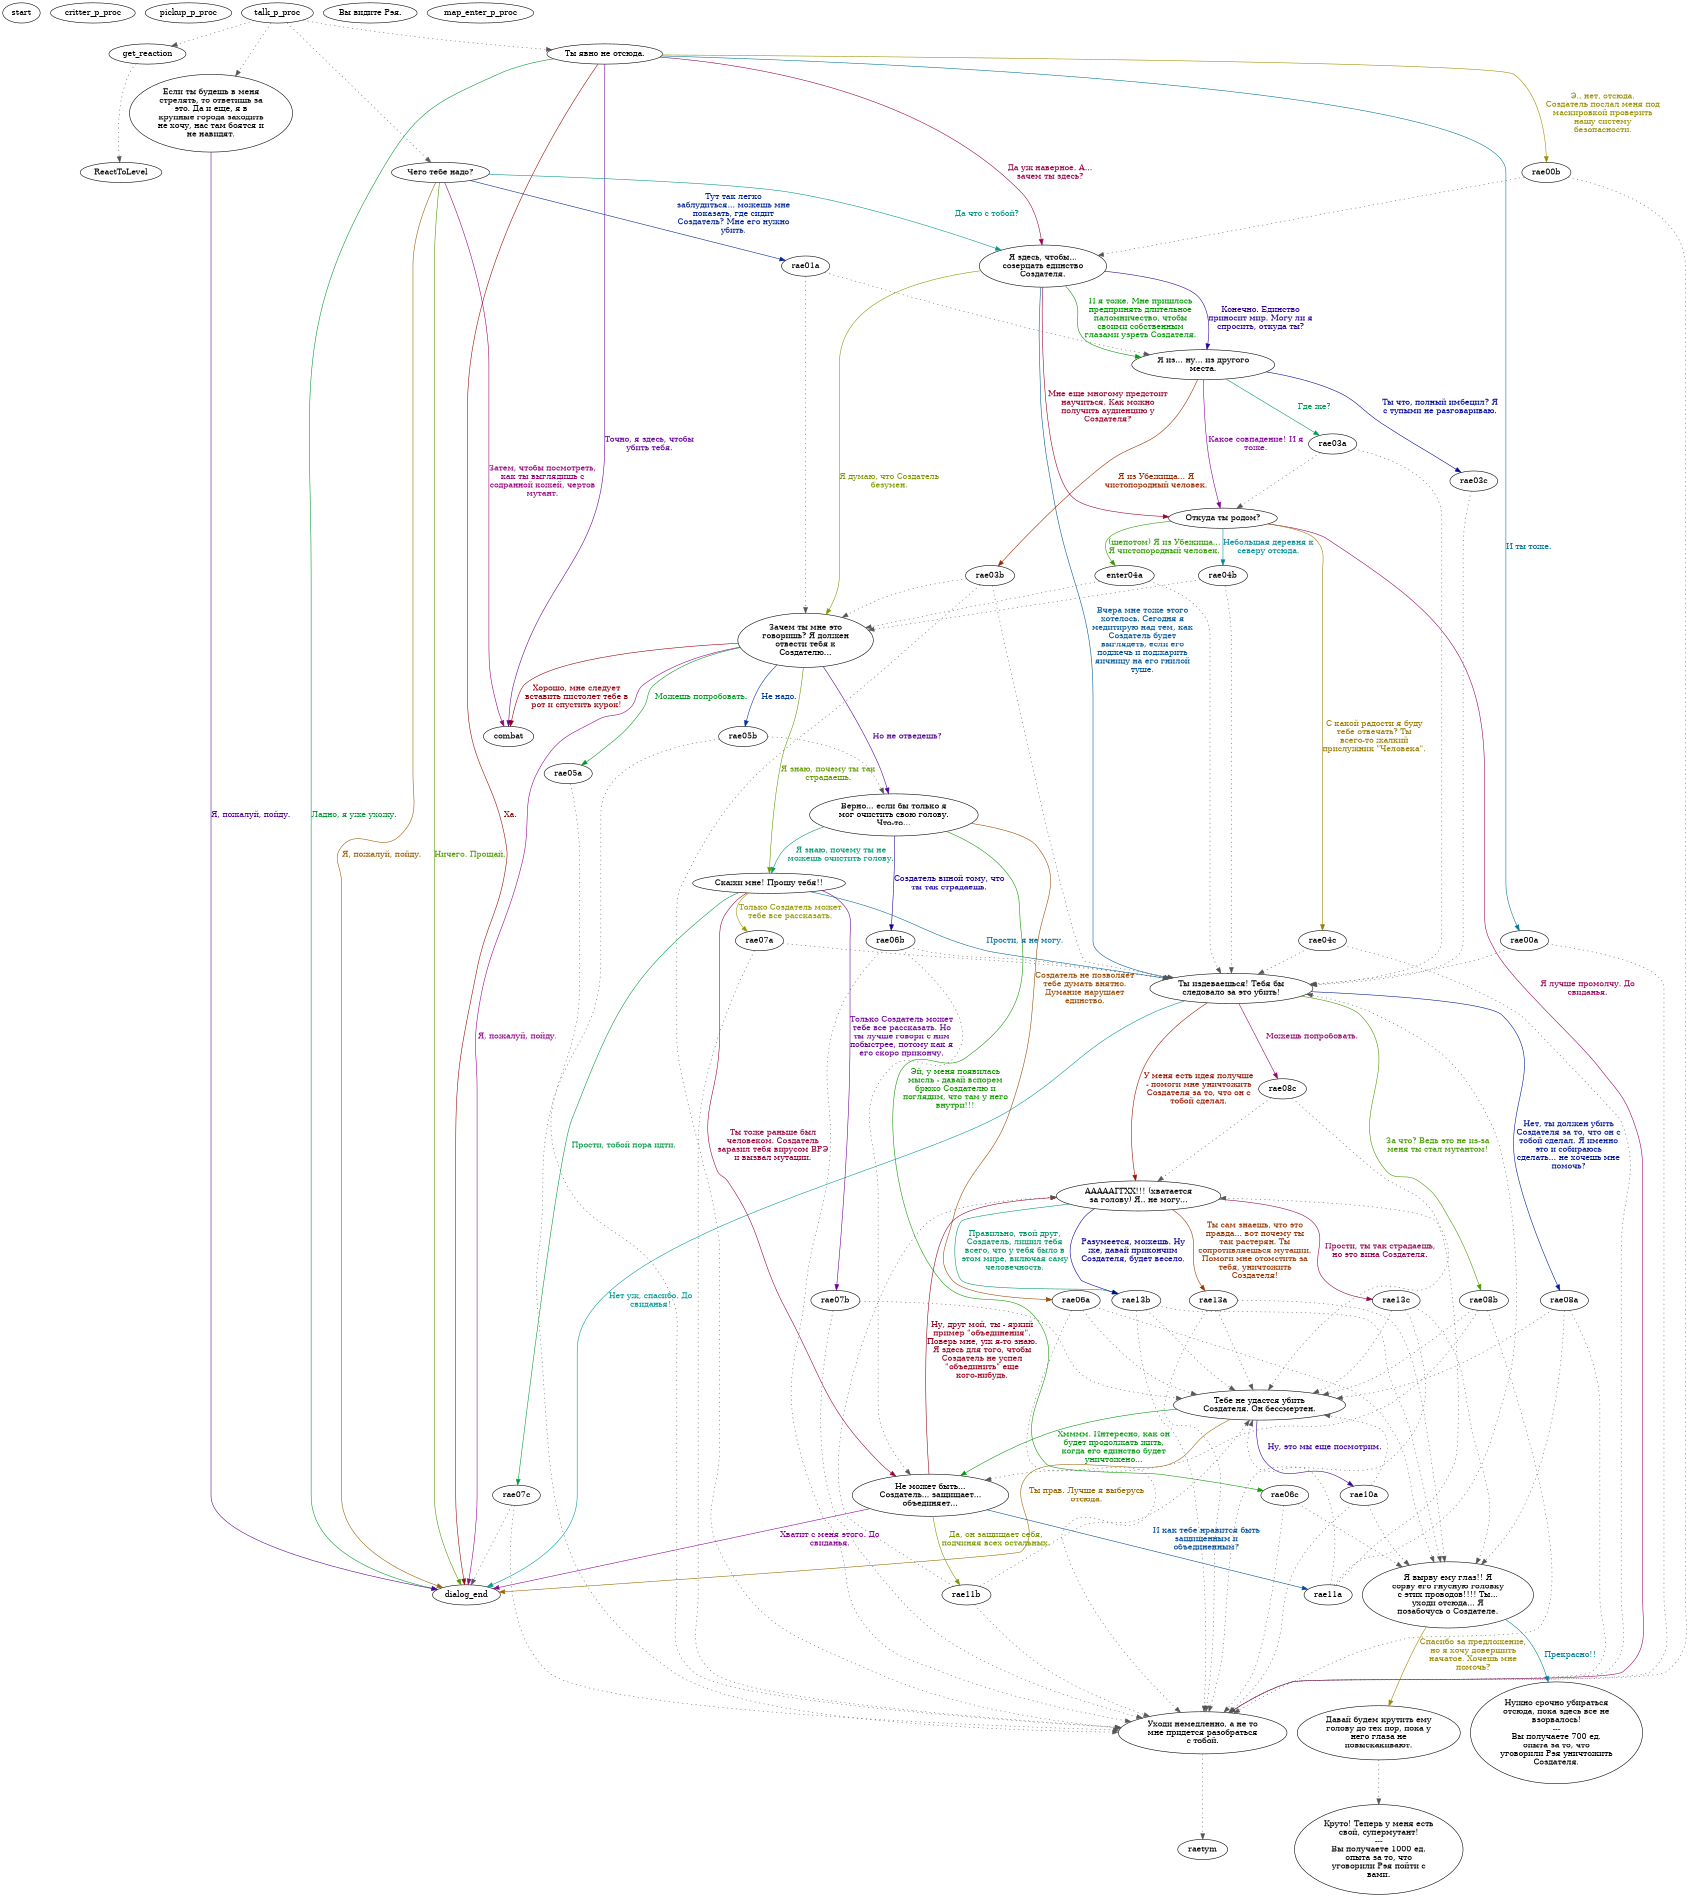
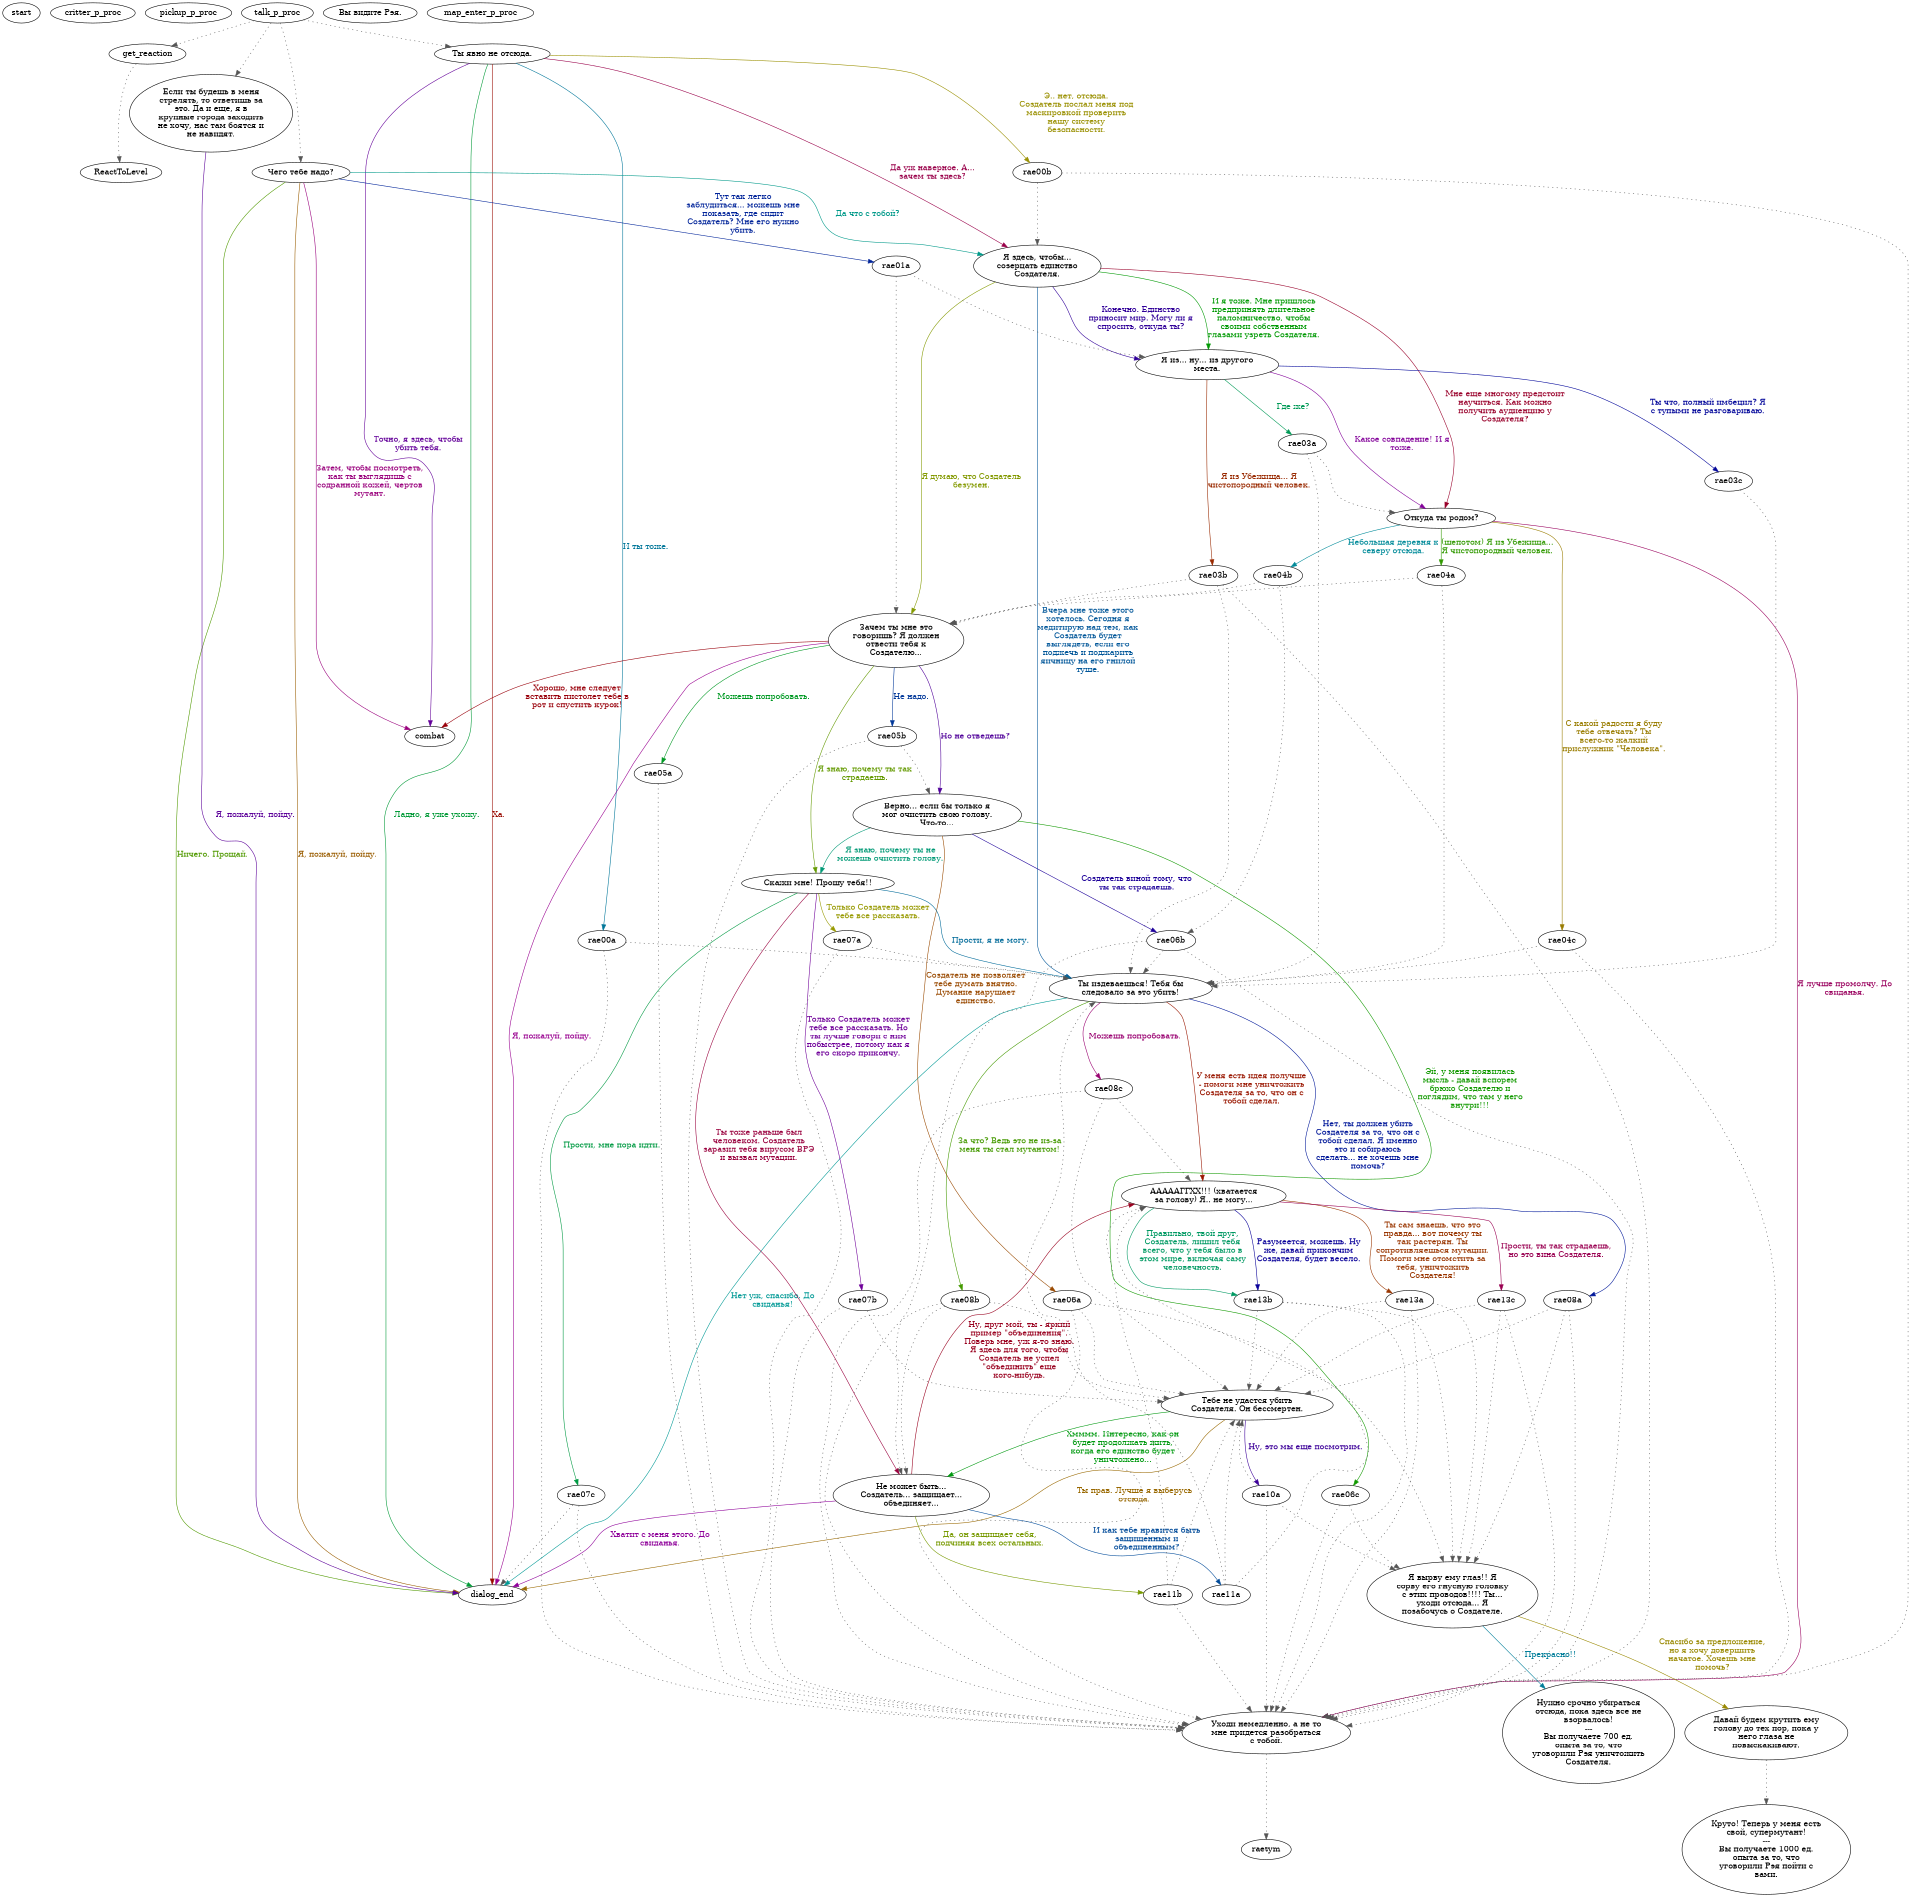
node "enter04a": label "enter04a" -> "rae04a"
edge "rae04b" -> "Ты издеваешься! Тебя бы следовало за это убить!": now "rae04b" -> "rae06b"
edge "Скажи мне! Прошу тебя!!" -> "rae07c": label "Прости, тобой пора идти." -> "Прости, мне пора идти."
edge "rae08c" -> "Уходи немедленно, а не то мне придется разобраться с тобой.": added
